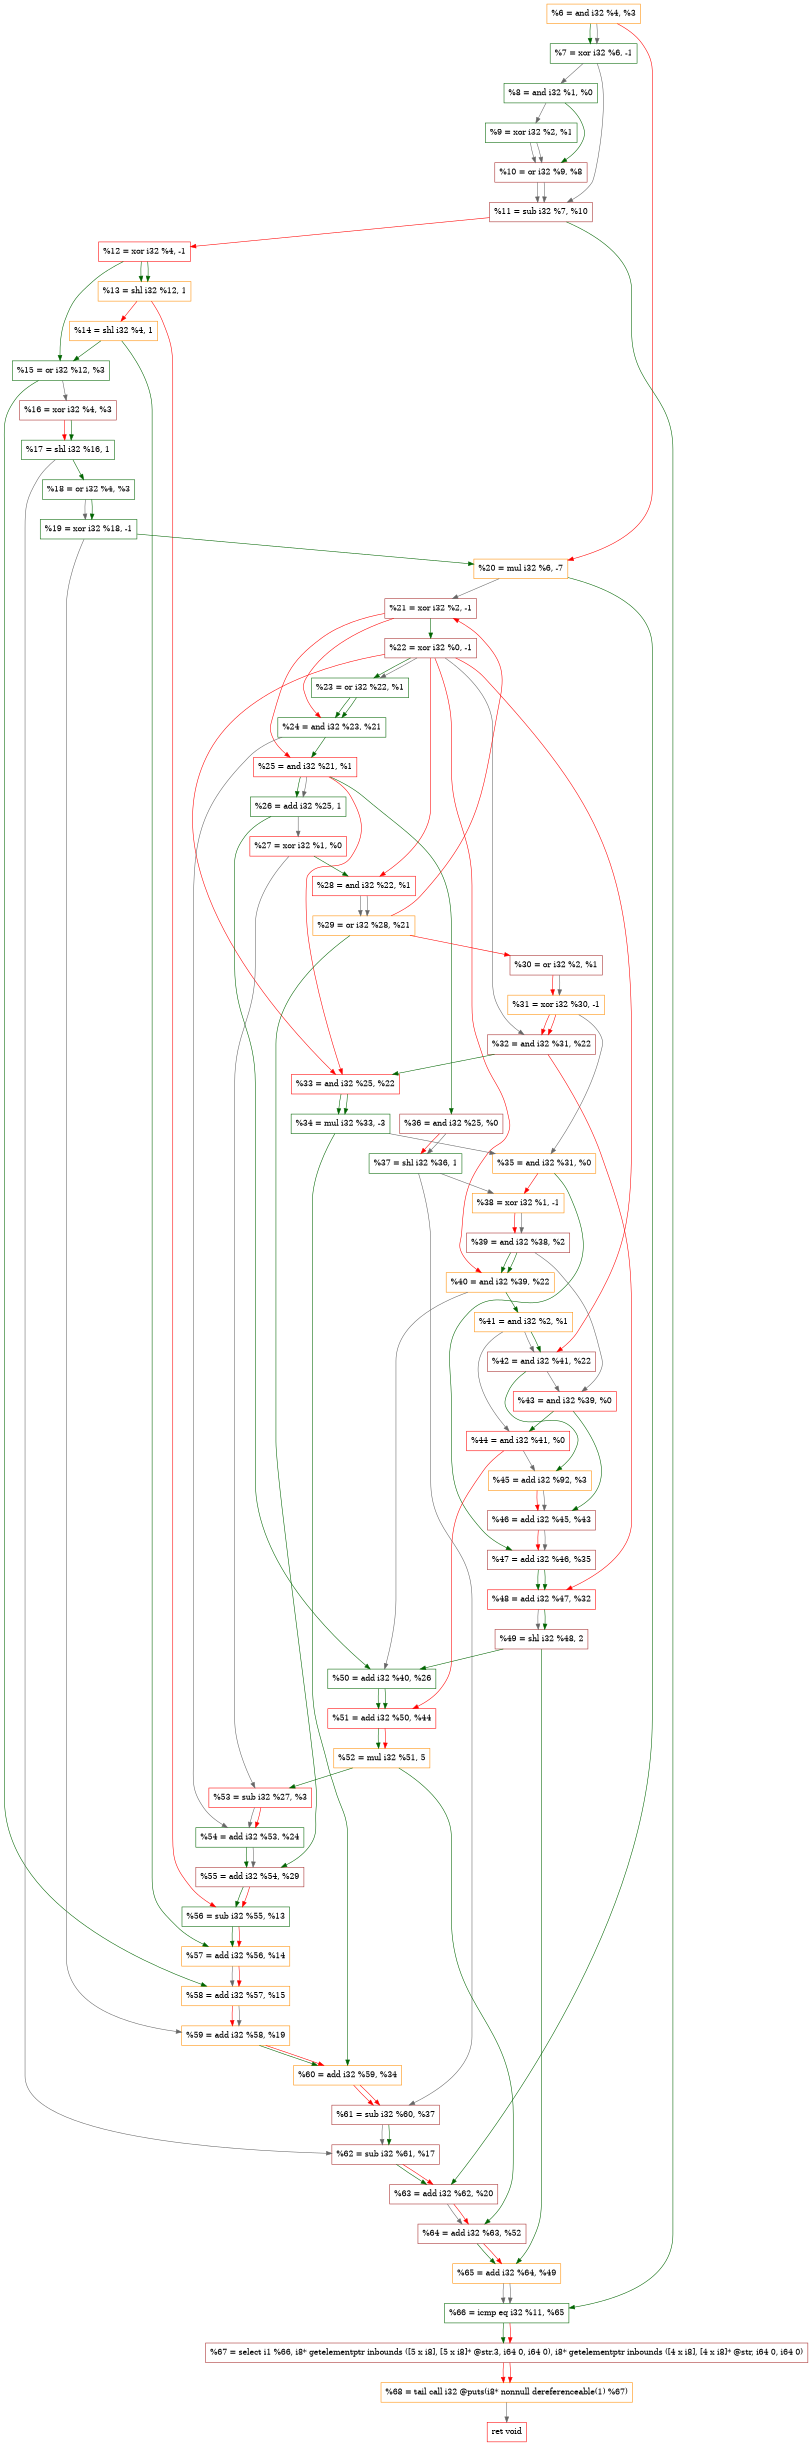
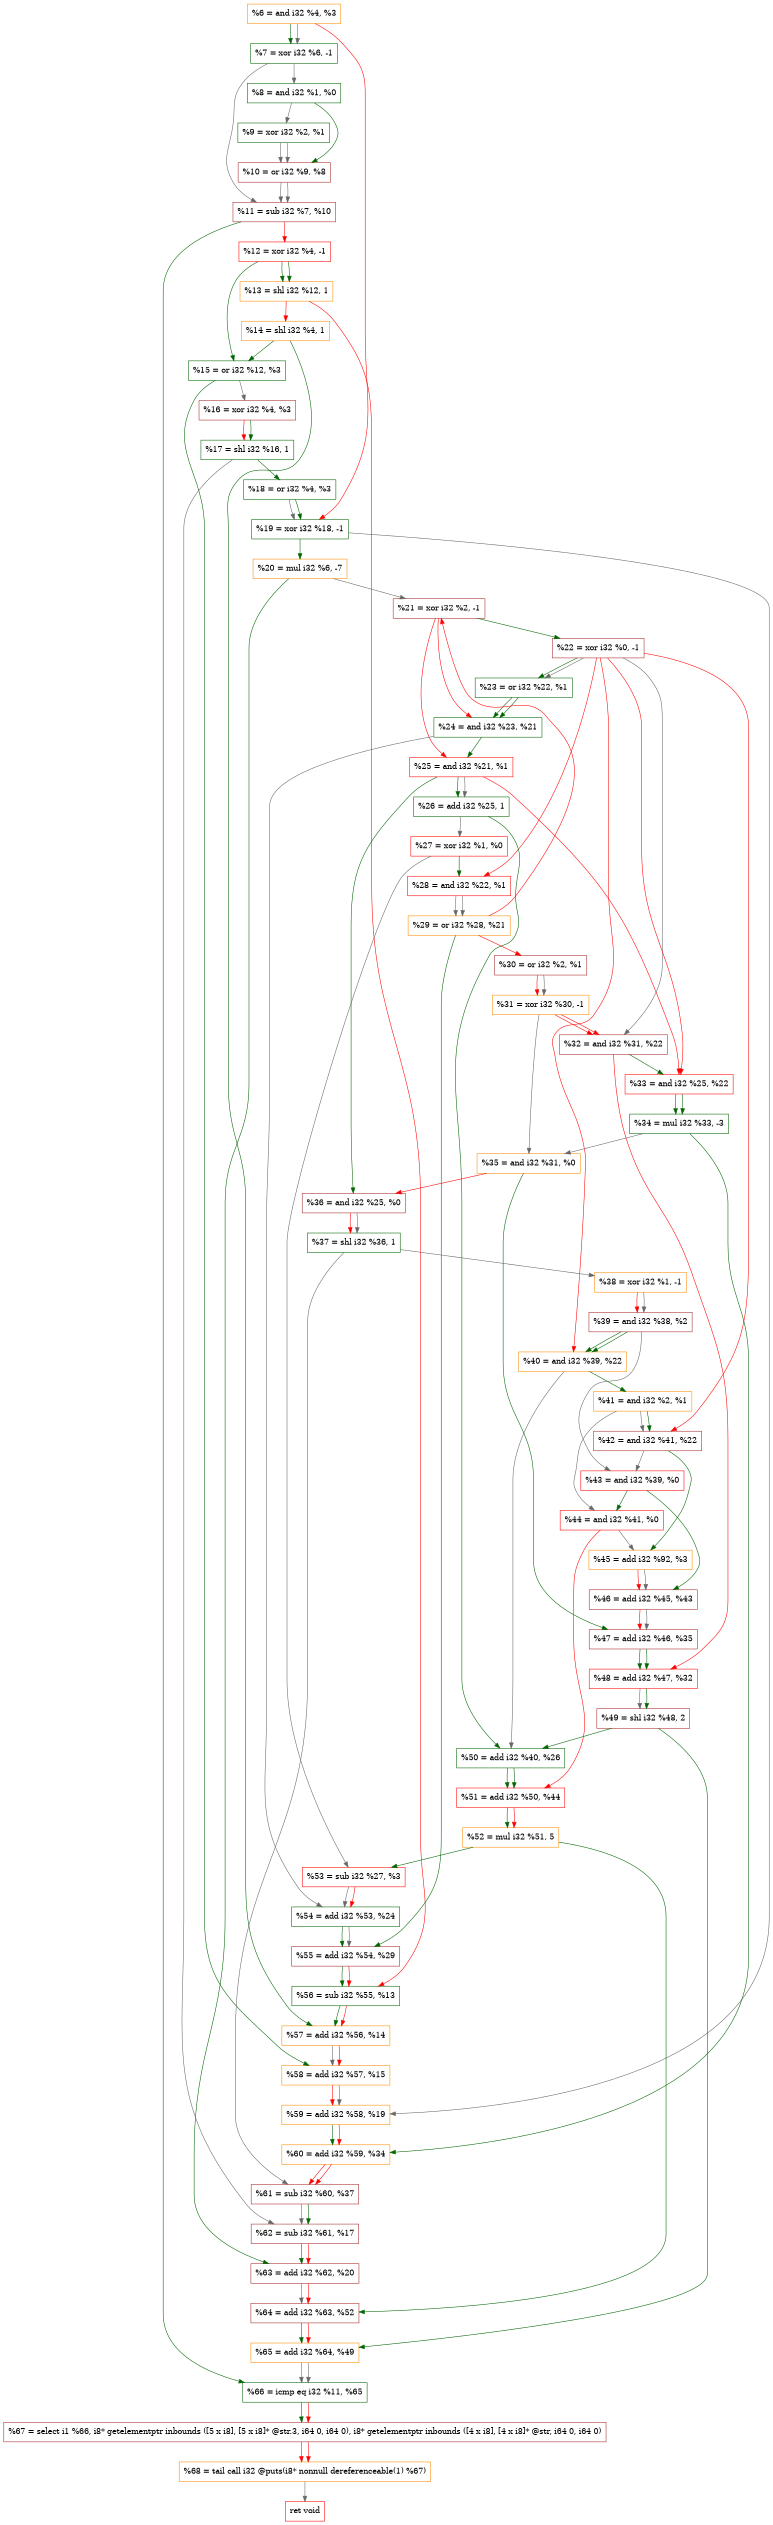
edge "%6 = and i32 %4, %3" -> "%20 = mul i32 %6, -7": now "%6 = and i32 %4, %3" -> "%19 = xor i32 %18, -1"
edge "%35 = and i32 %31, %0" -> "%38 = xor i32 %1, -1": now "%35 = and i32 %31, %0" -> "%36 = and i32 %25, %0"
